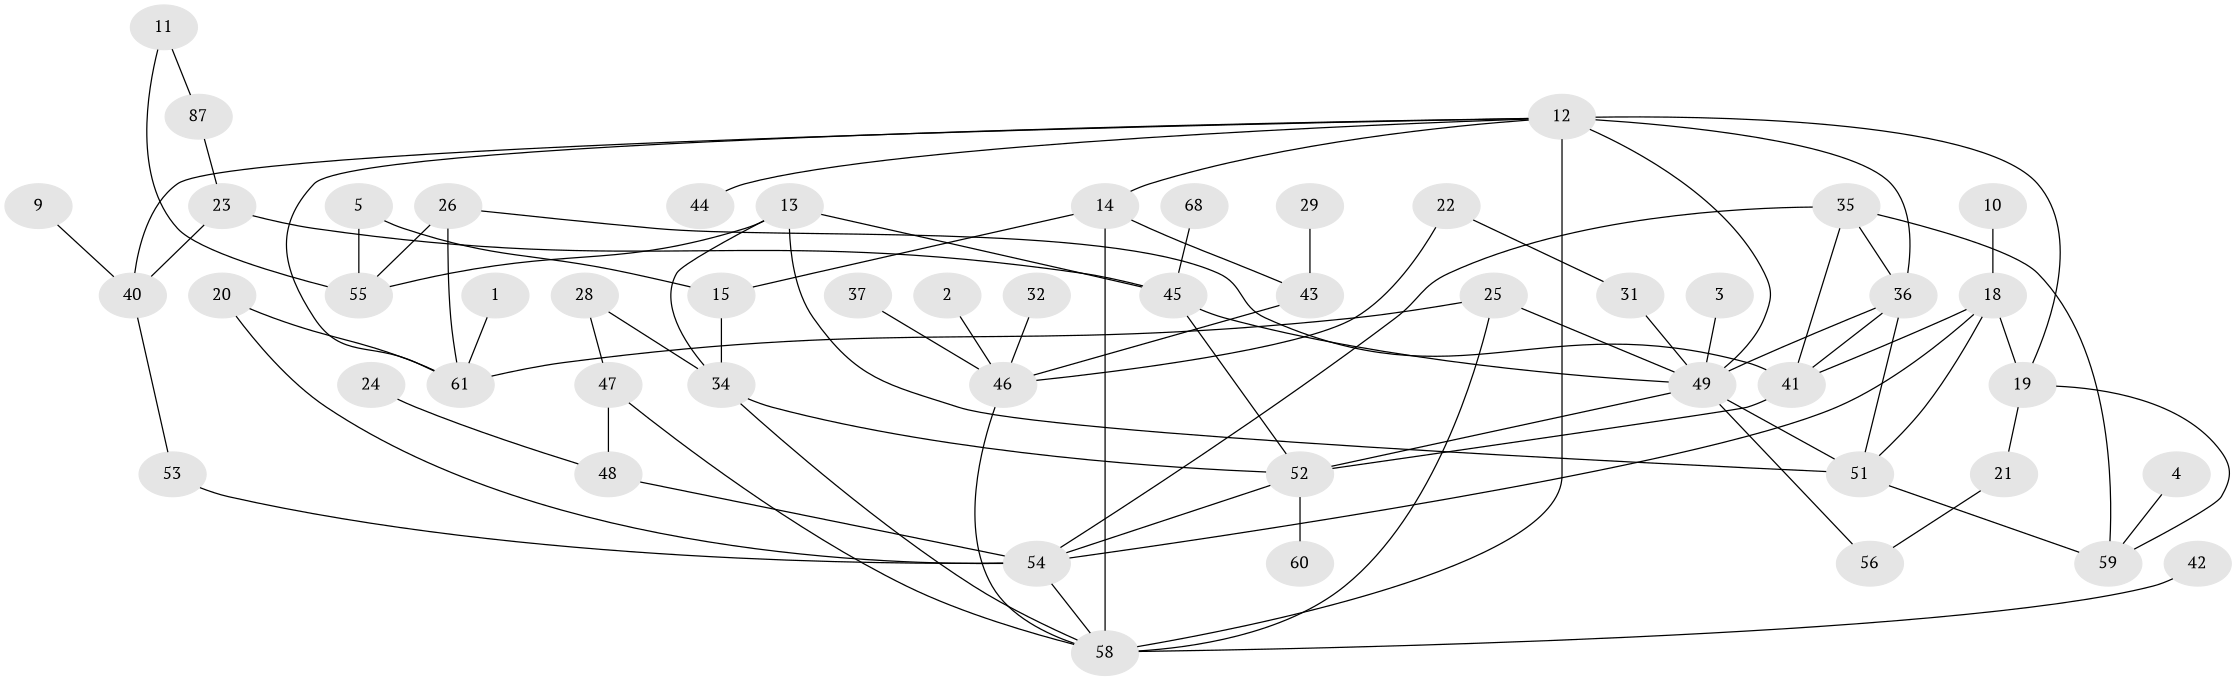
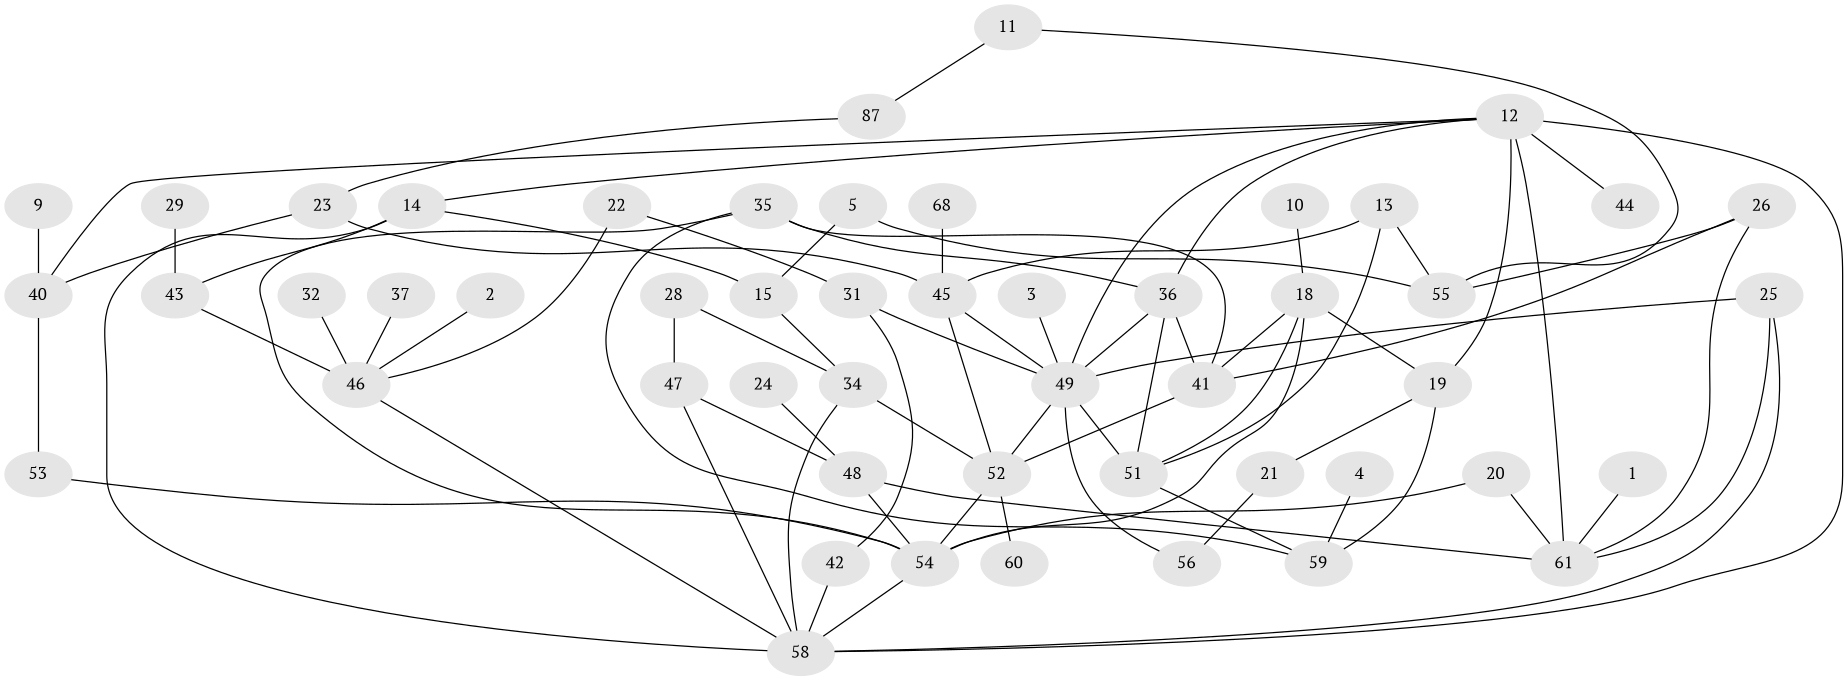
edge "13" -- "34": removed
edge "31" -- "42": added
edge "48" -- "61": added
